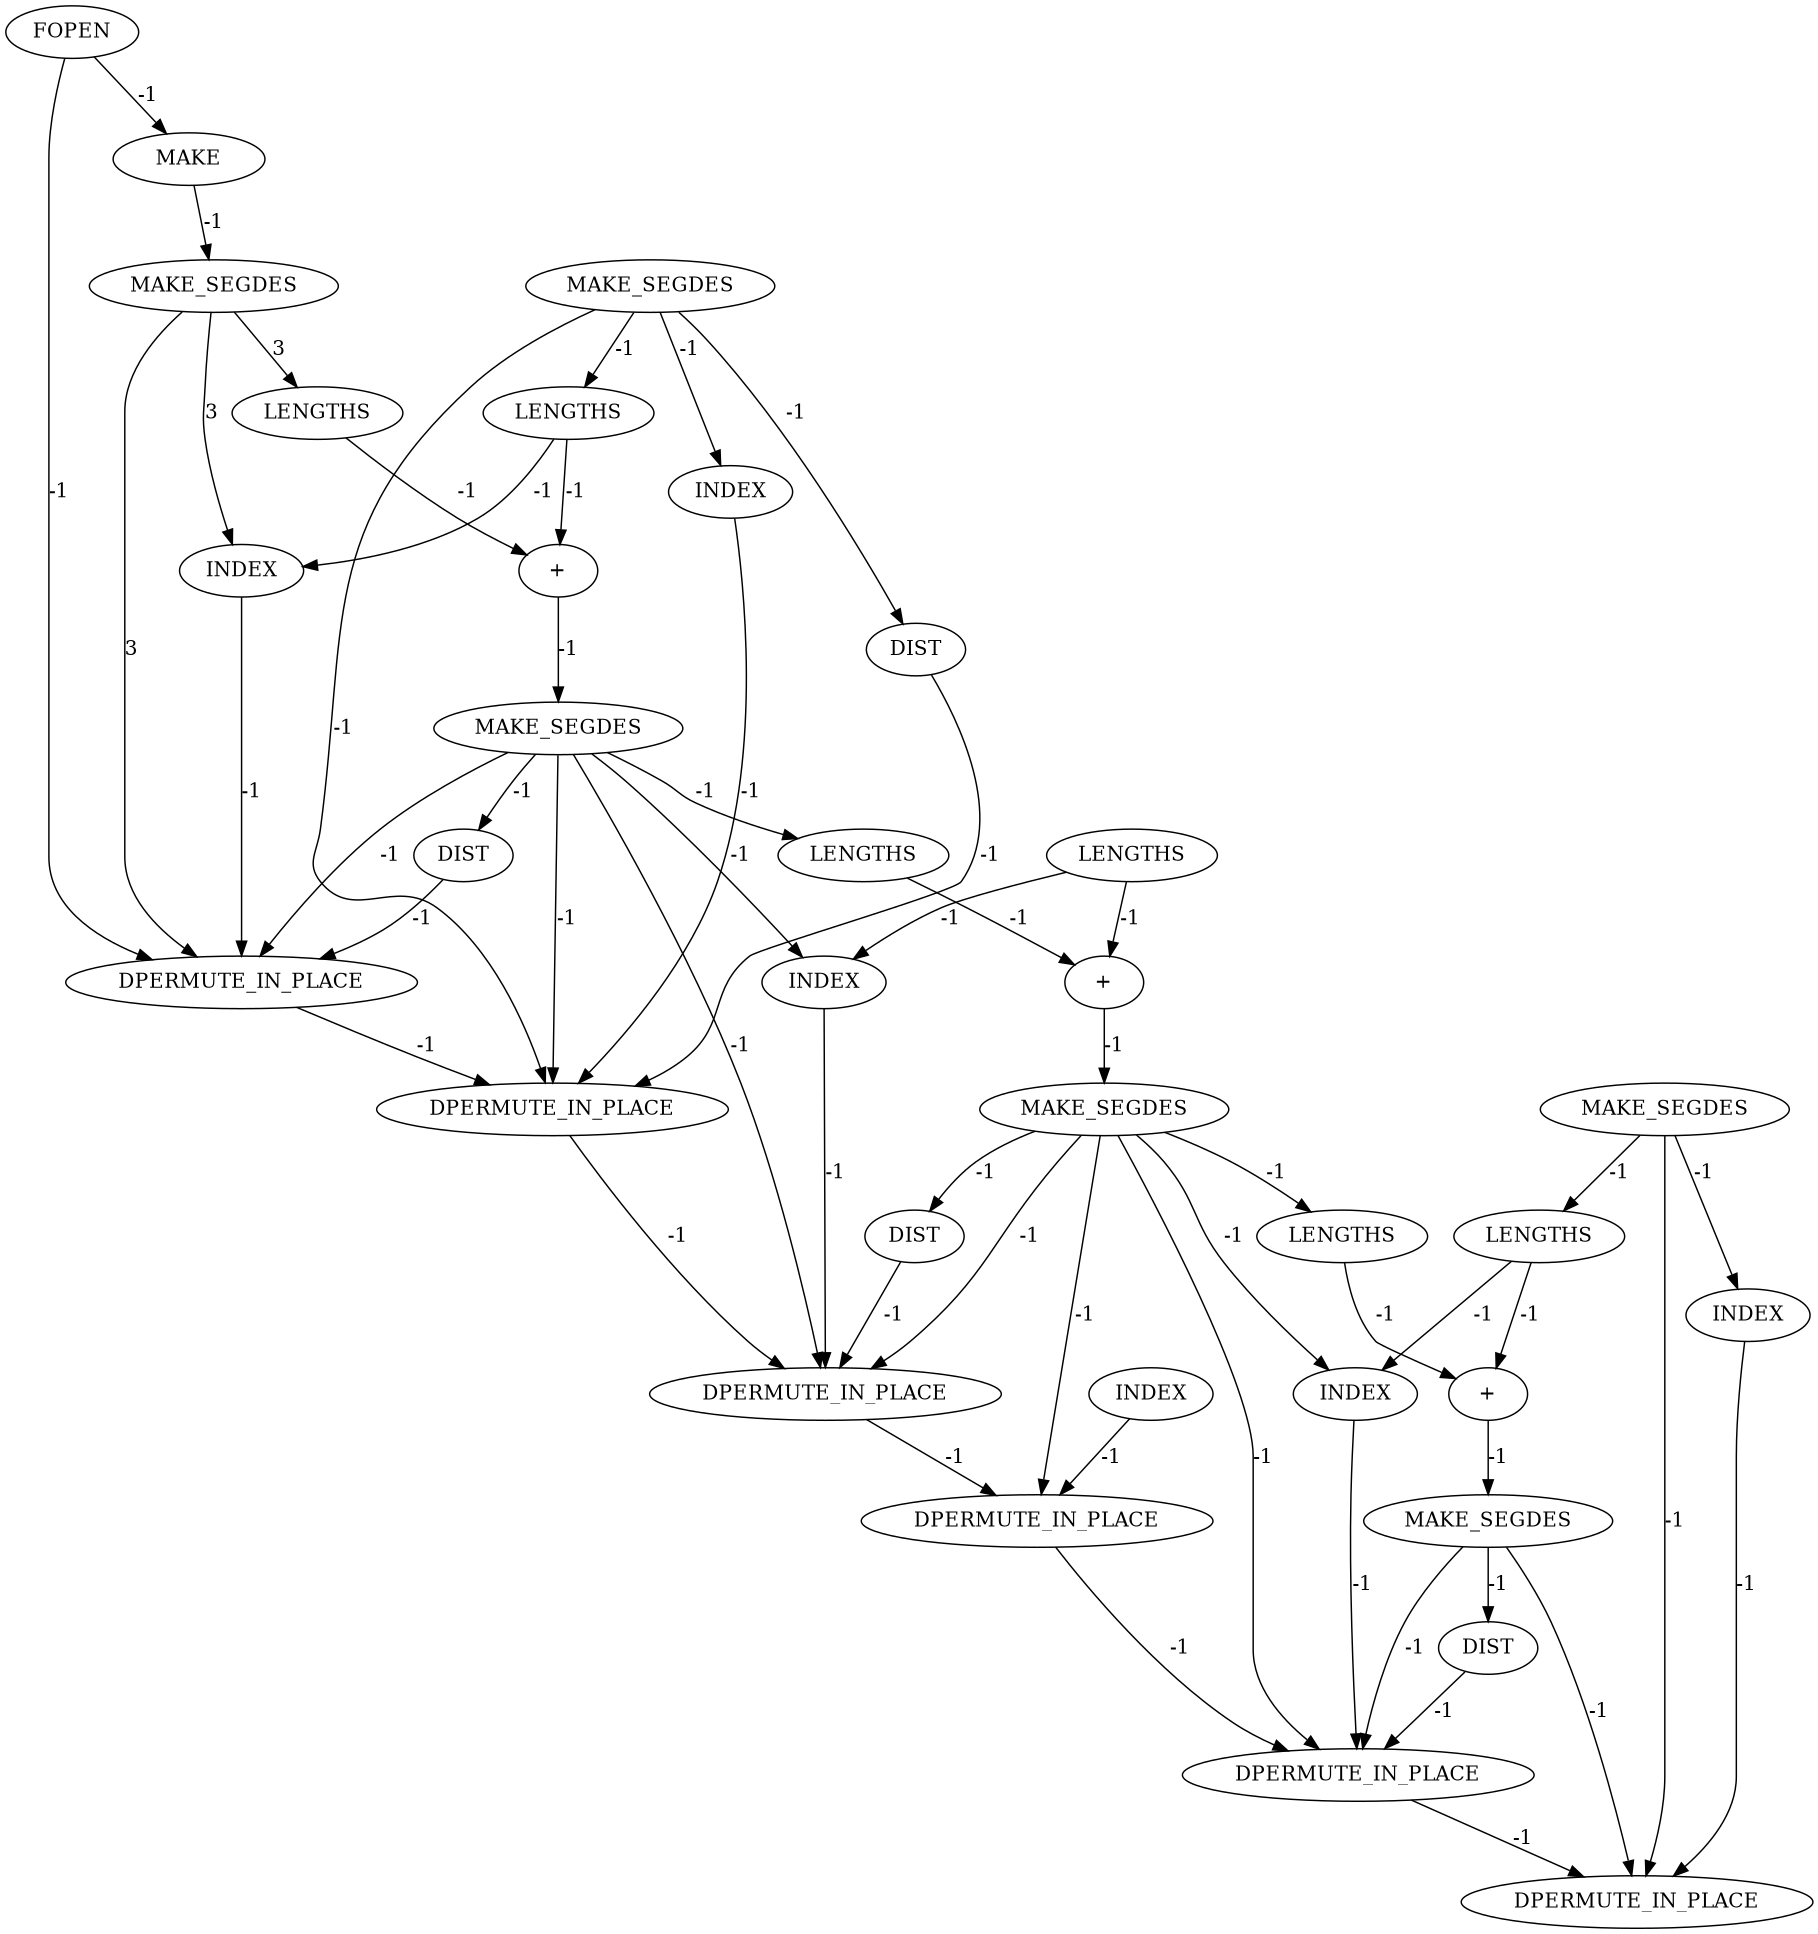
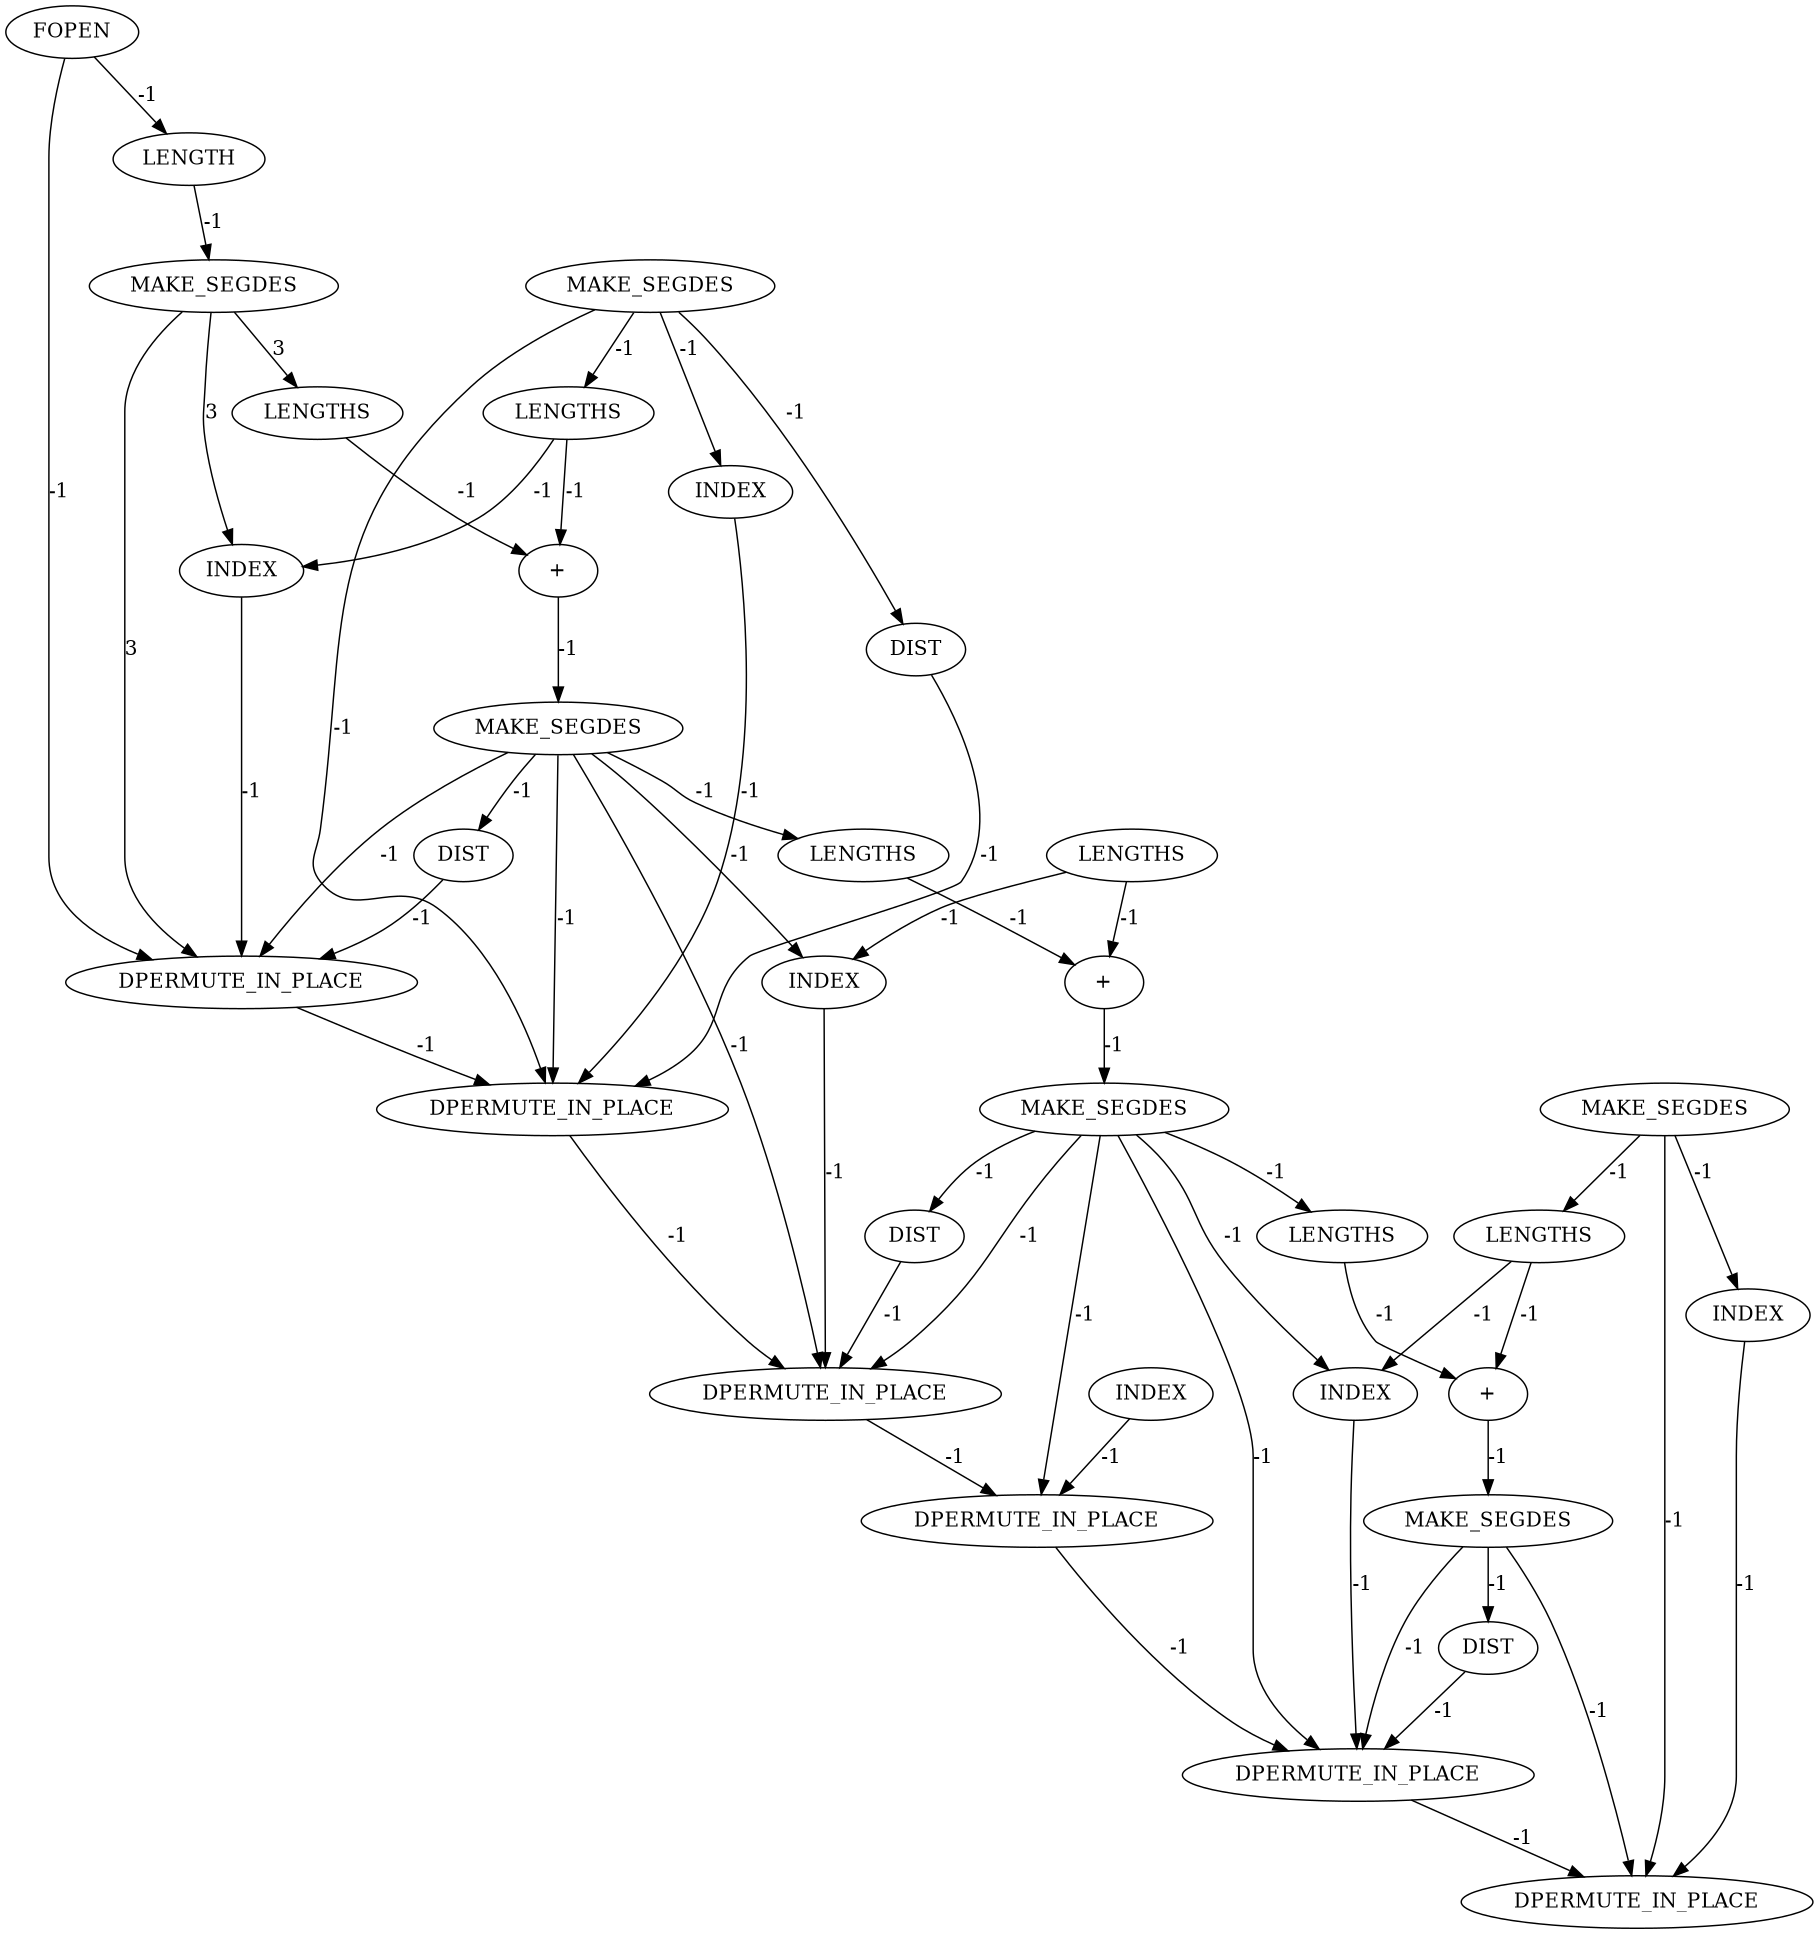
node "MAKE": label "MAKE" -> "LENGTH"
